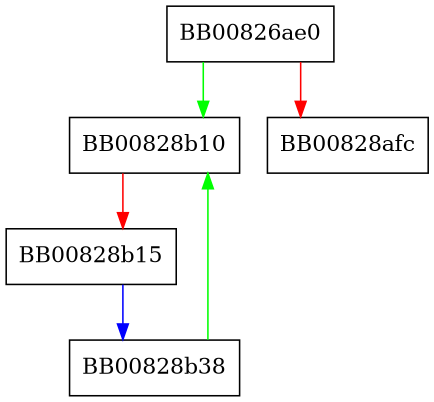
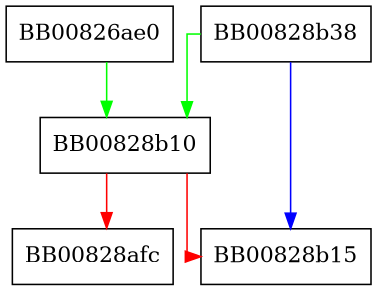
edge "BB00826ae0" -> "BB00828afc": now "BB00828b10" -> "BB00828afc"
edge "BB00828b15" -> "BB00828b38": reversed
